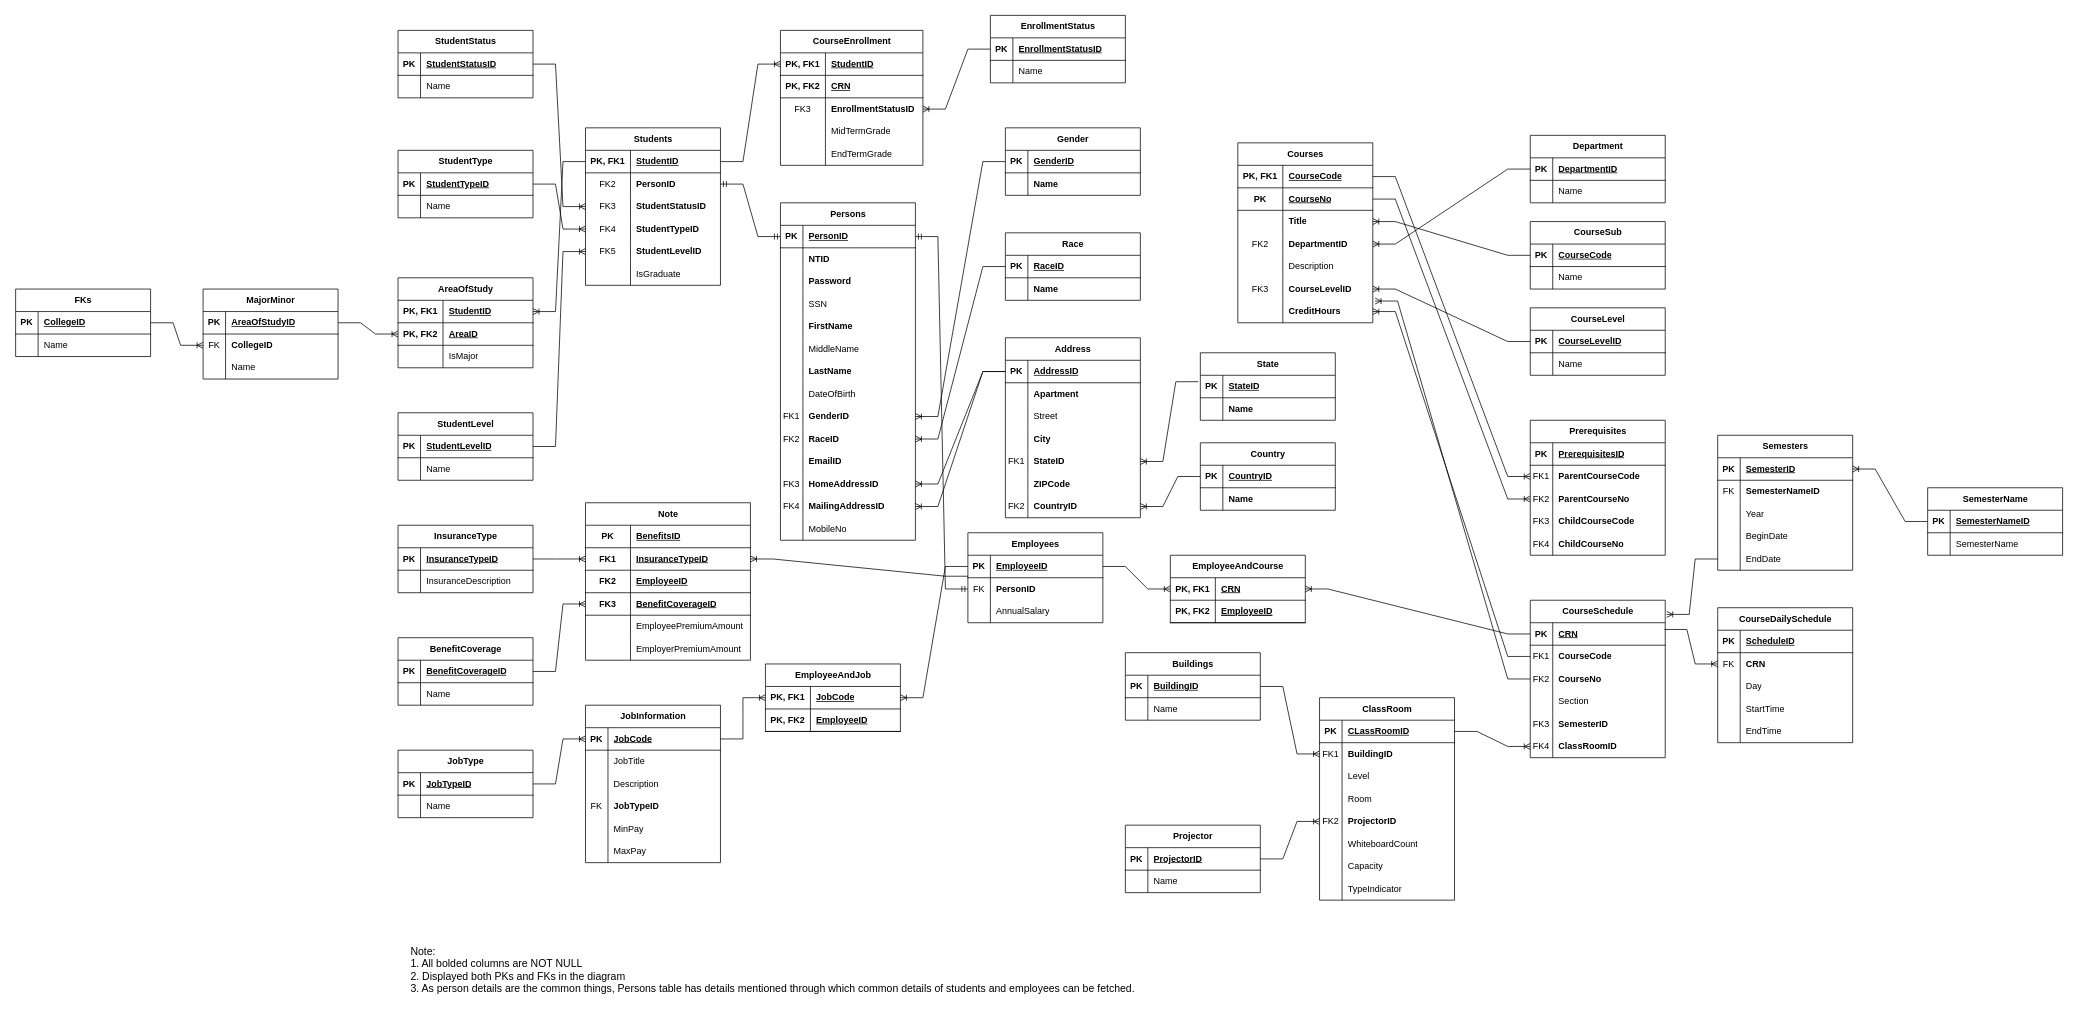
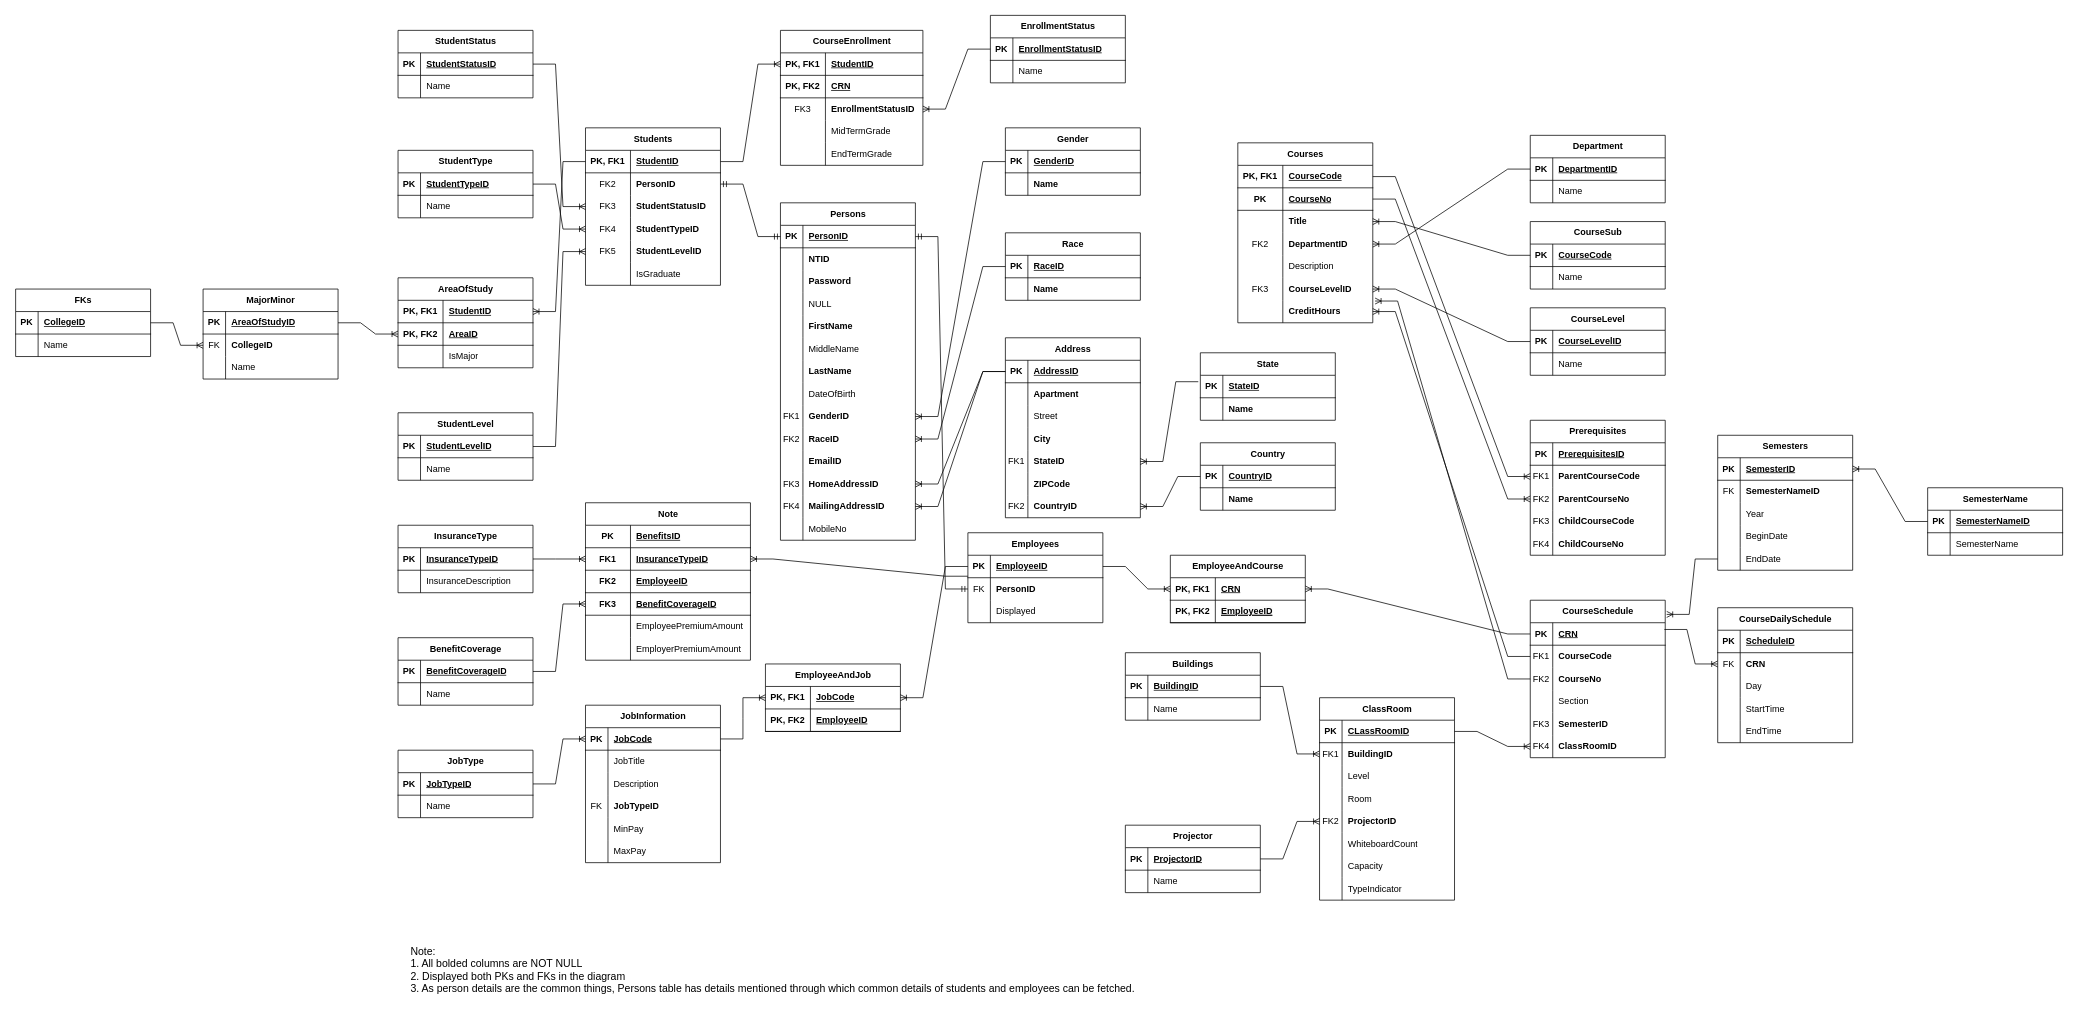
node "SSN": label "SSN" -> "NULL"
node "AnnualSalary": label "AnnualSalary" -> "Displayed"
